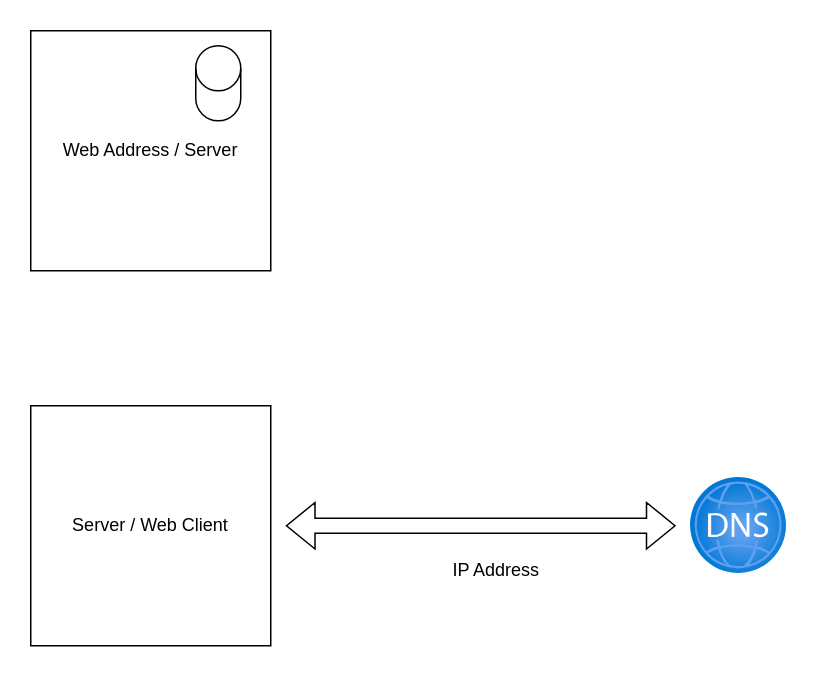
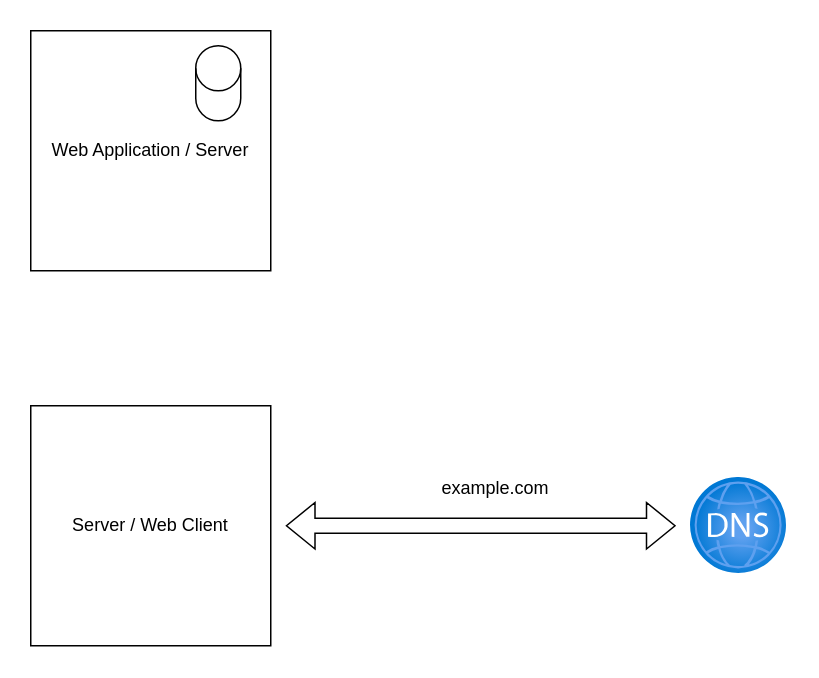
node "Web Address / Server": label "Web Address / Server" -> "Web Application / Server"
node "example.com": added
node "IP Address": removed
